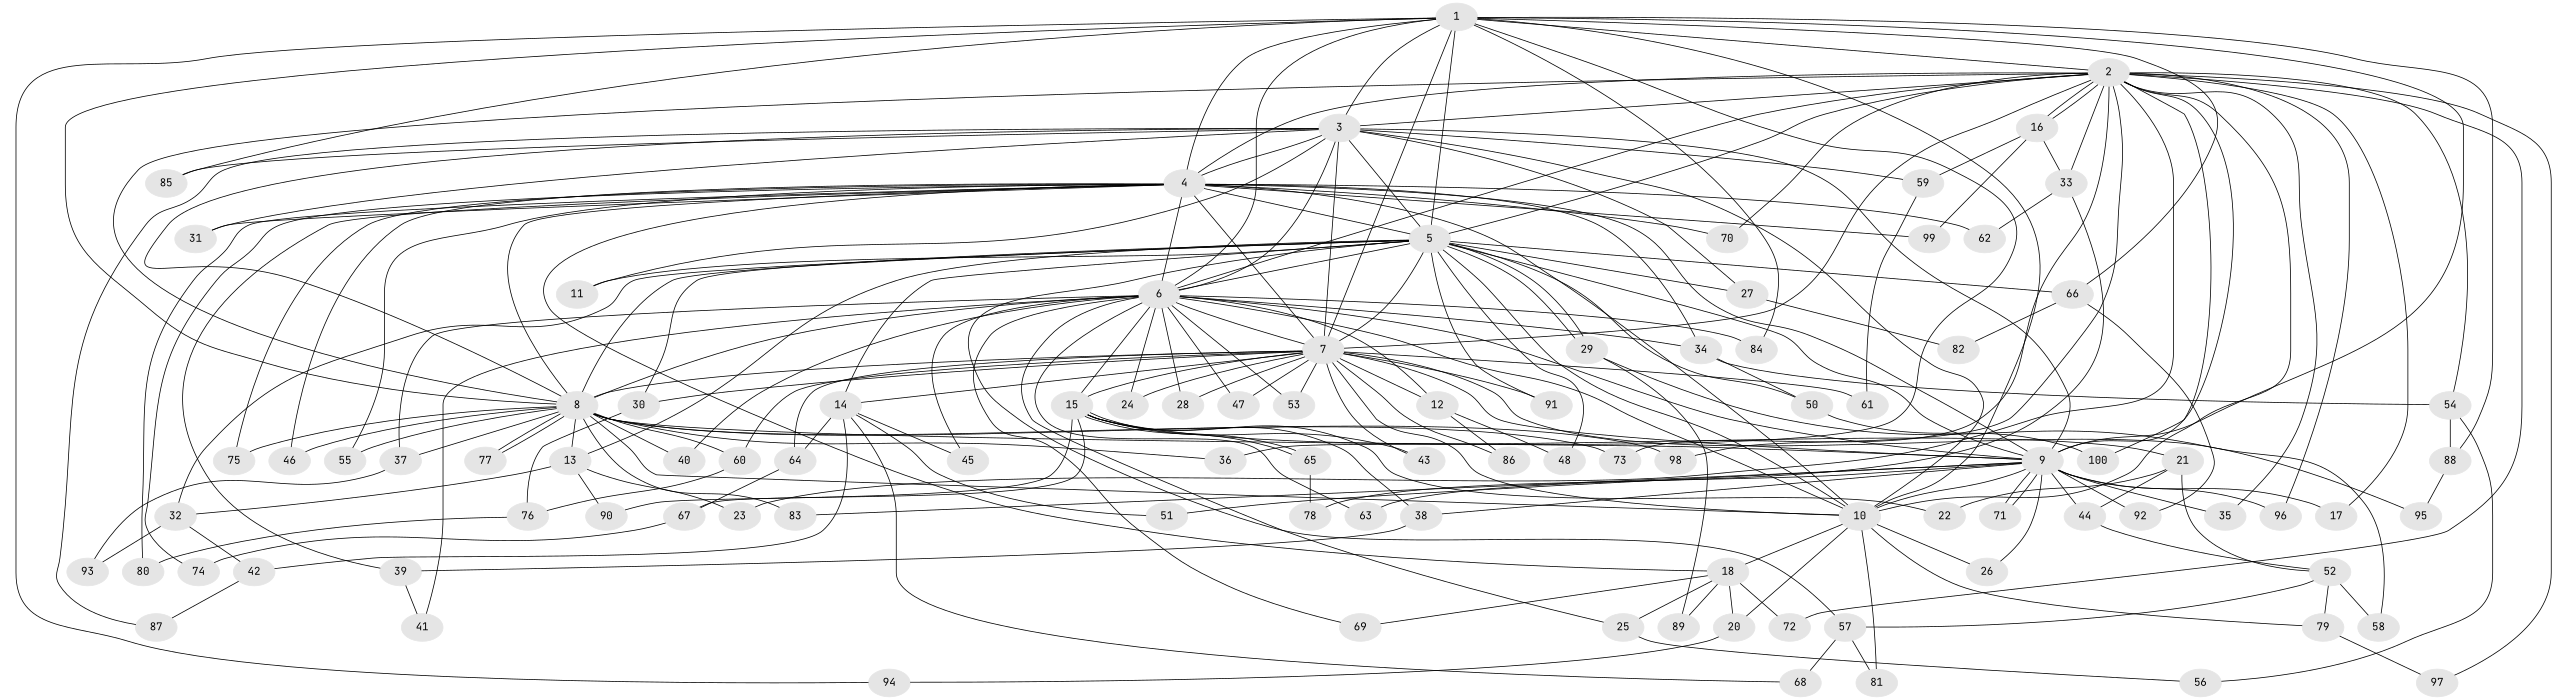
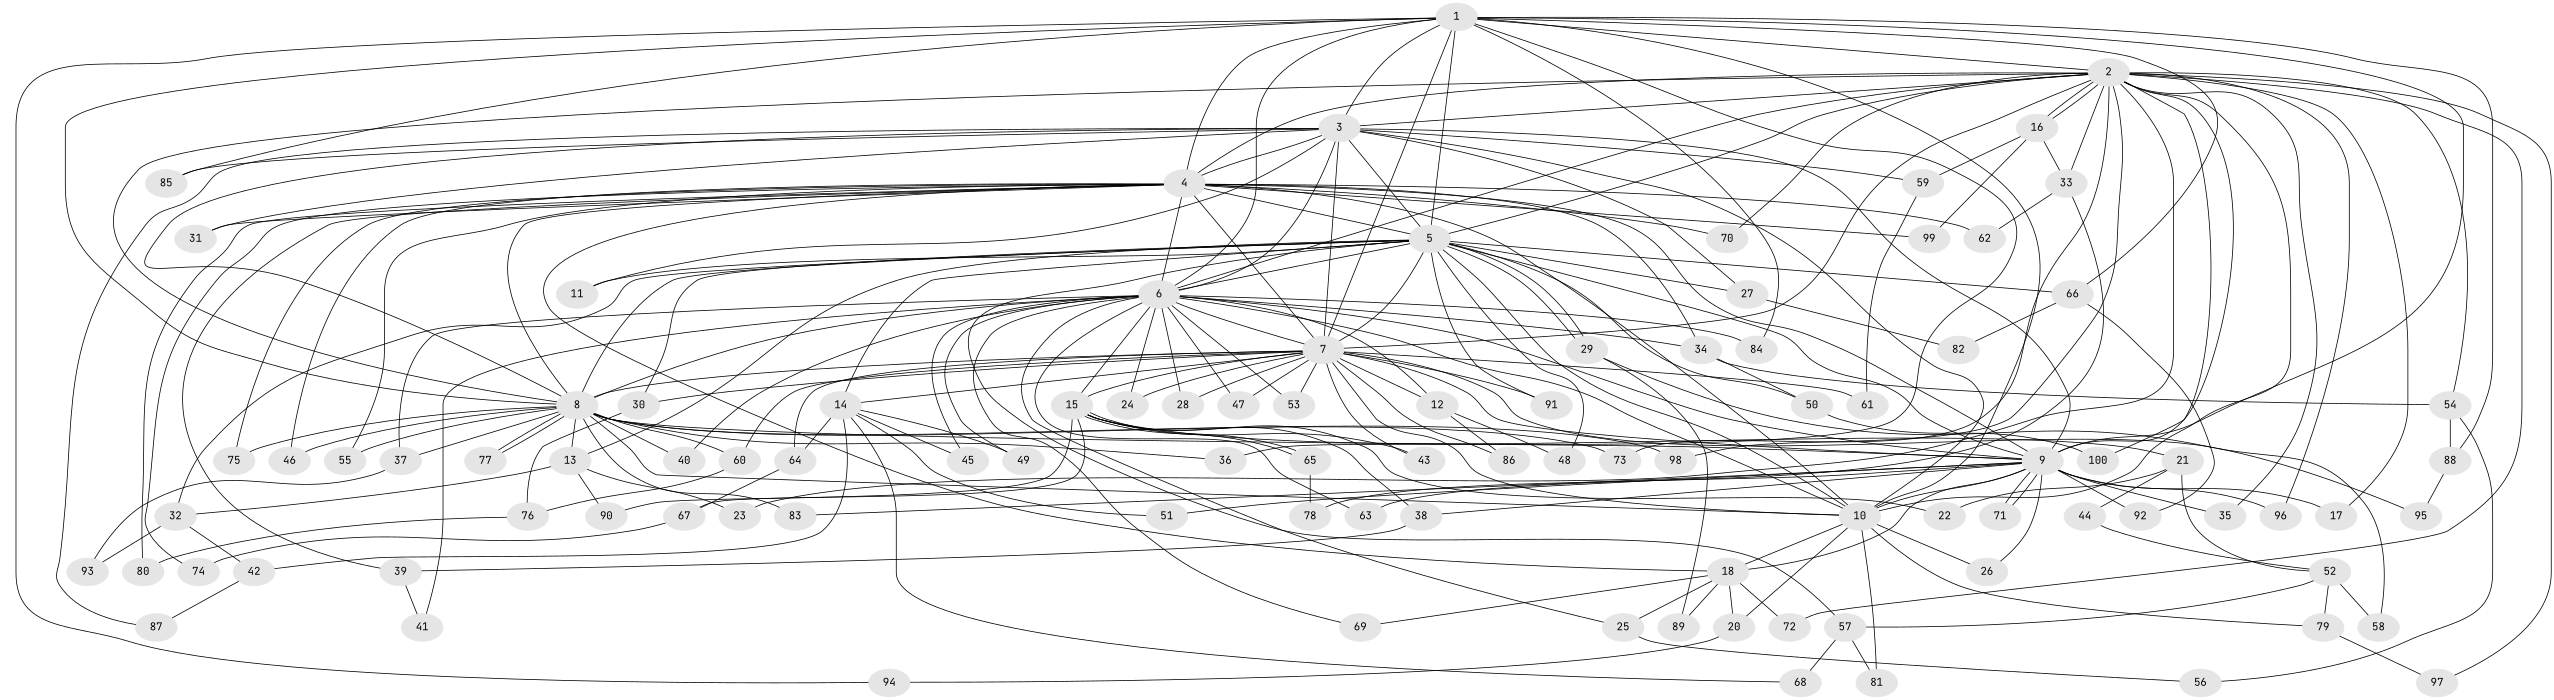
node "49": added
edge "9" -- "44": now "9" -- "18"
